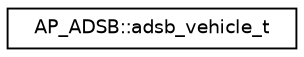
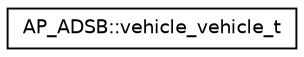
node "AP_ADSB::adsb_vehicle_t": label "AP_ADSB::adsb_vehicle_t" -> "AP_ADSB::vehicle_vehicle_t"
